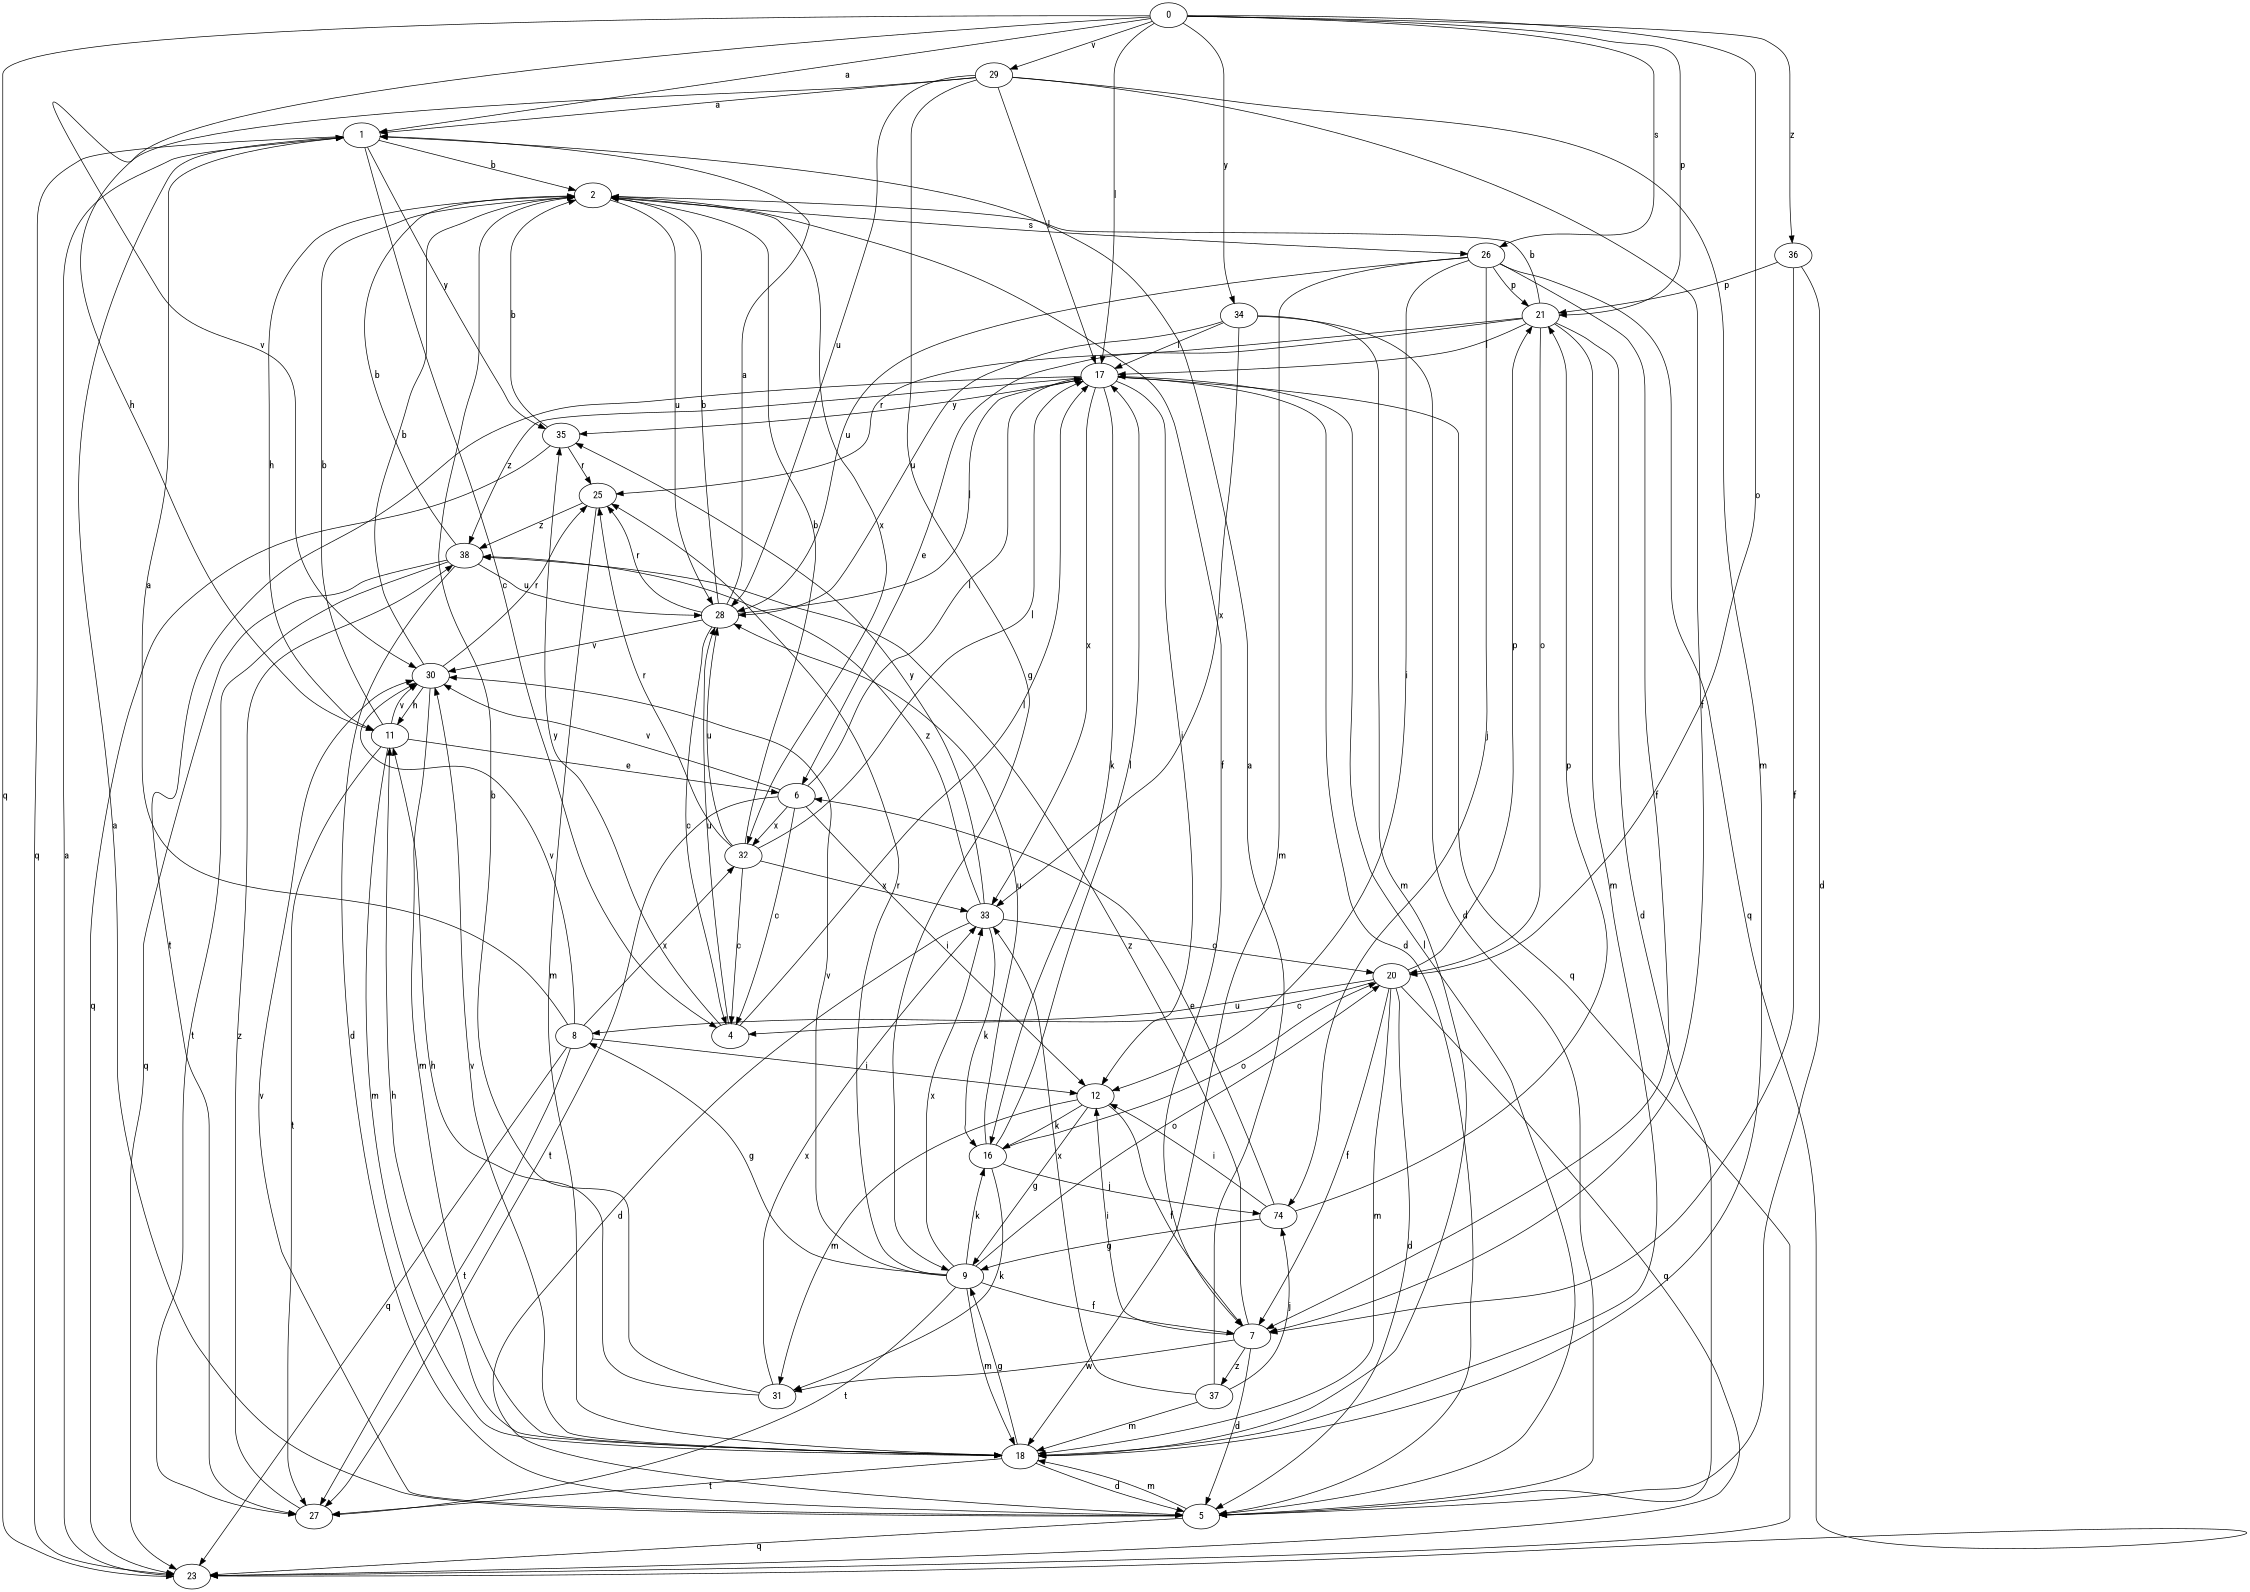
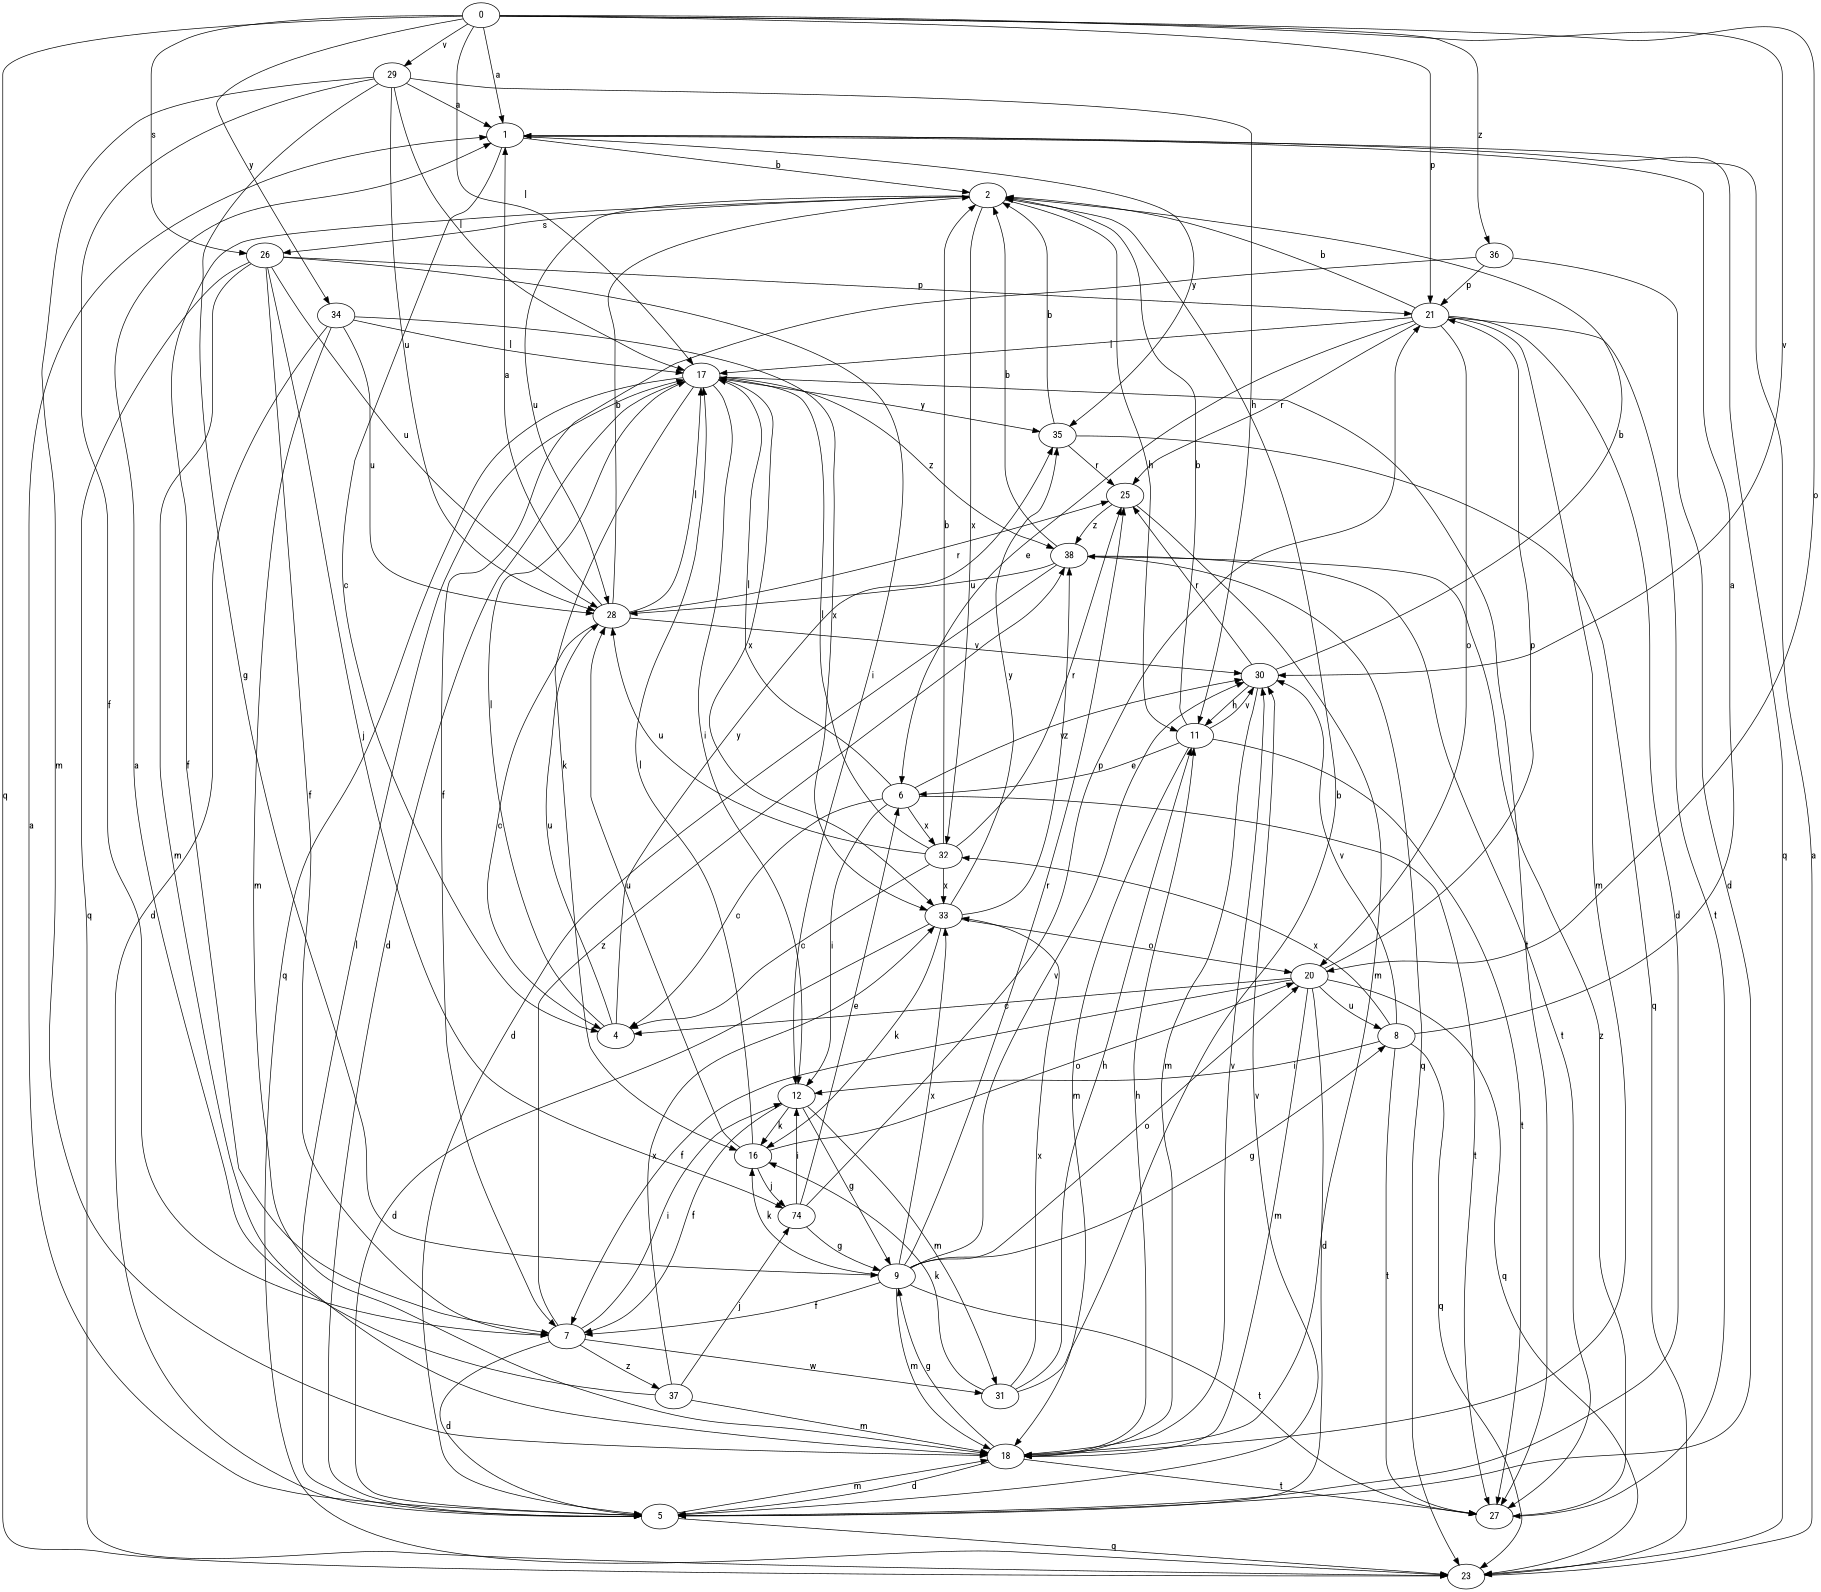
edge "21" -> "27": added, label "t"
edge "16" -> "31": reversed
